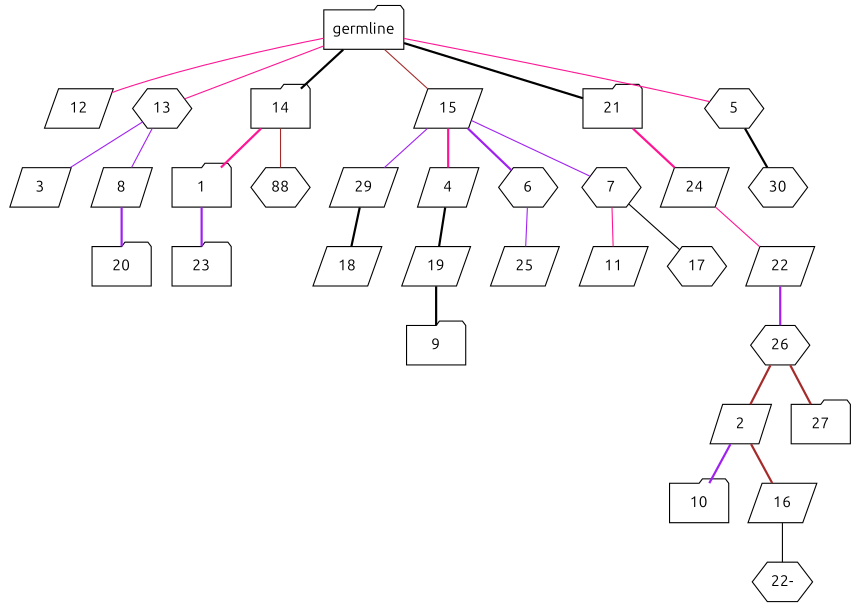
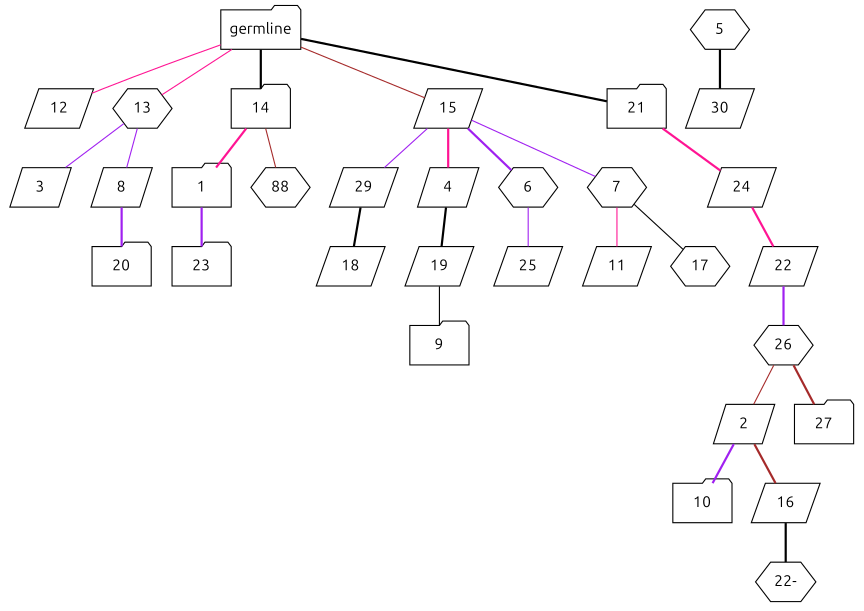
edge "germline" -- "5": removed
node "30": shape hexagon -> parallelogram
edge "24" -- "22": style solid -> bold
edge "19" -- "9": style bold -> solid
edge "26" -- "2": style bold -> solid
edge "16" -- "22-": style solid -> bold
